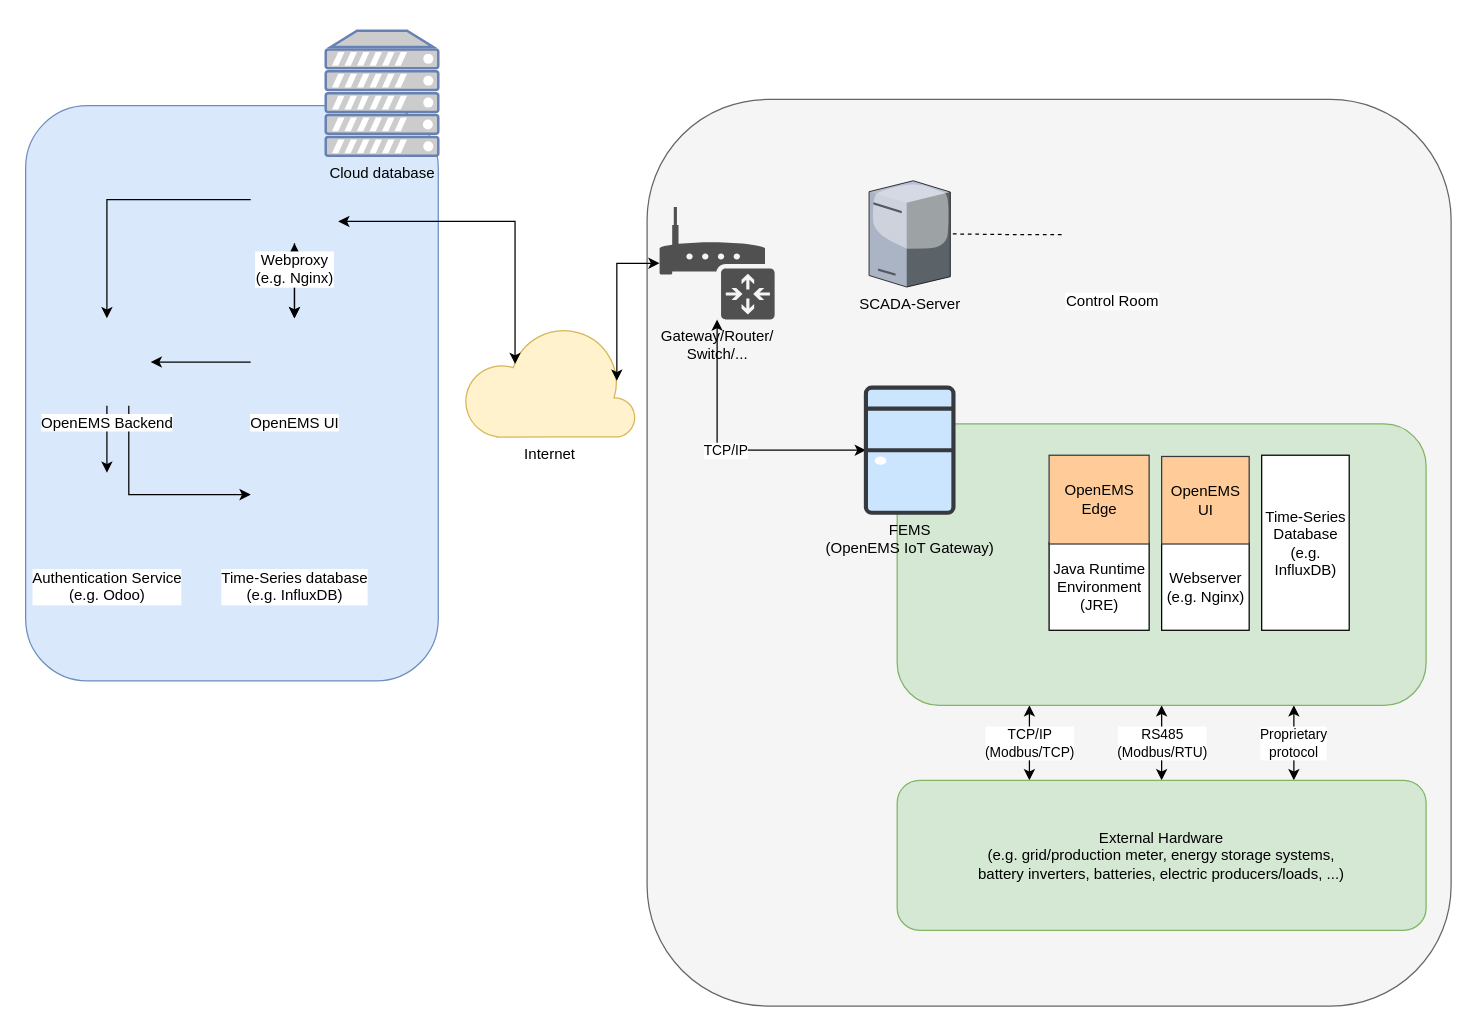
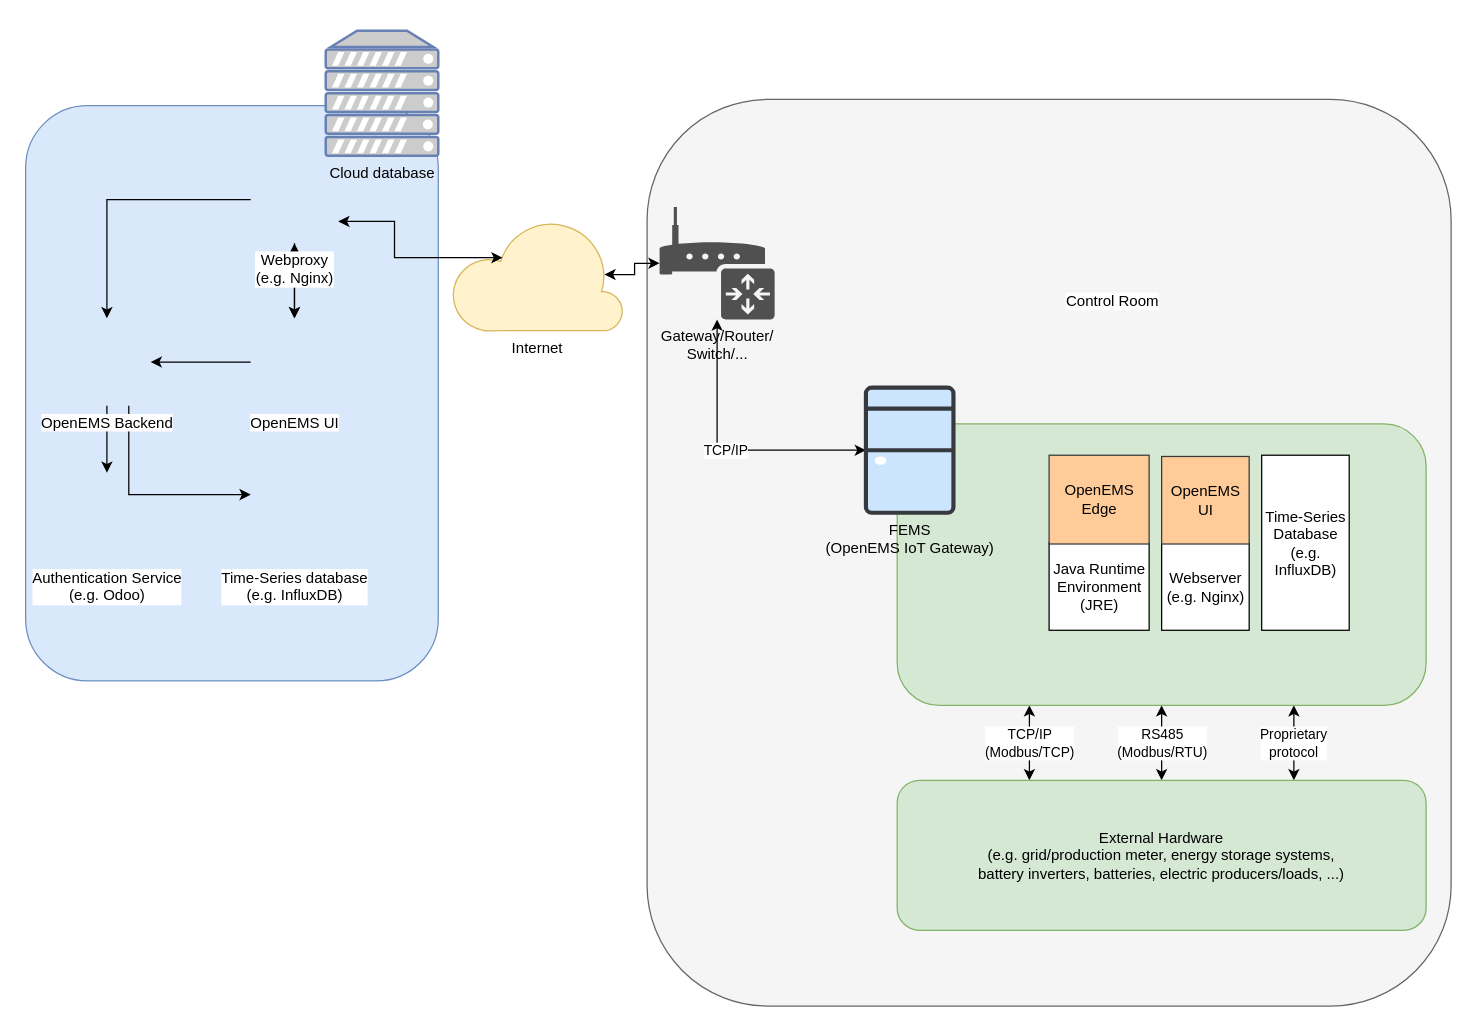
node "SCADA-Server": removed
edge "SCADA-Server" -- "Control Room": removed
node "Internet": moved (549, 381) -> (537, 274)
